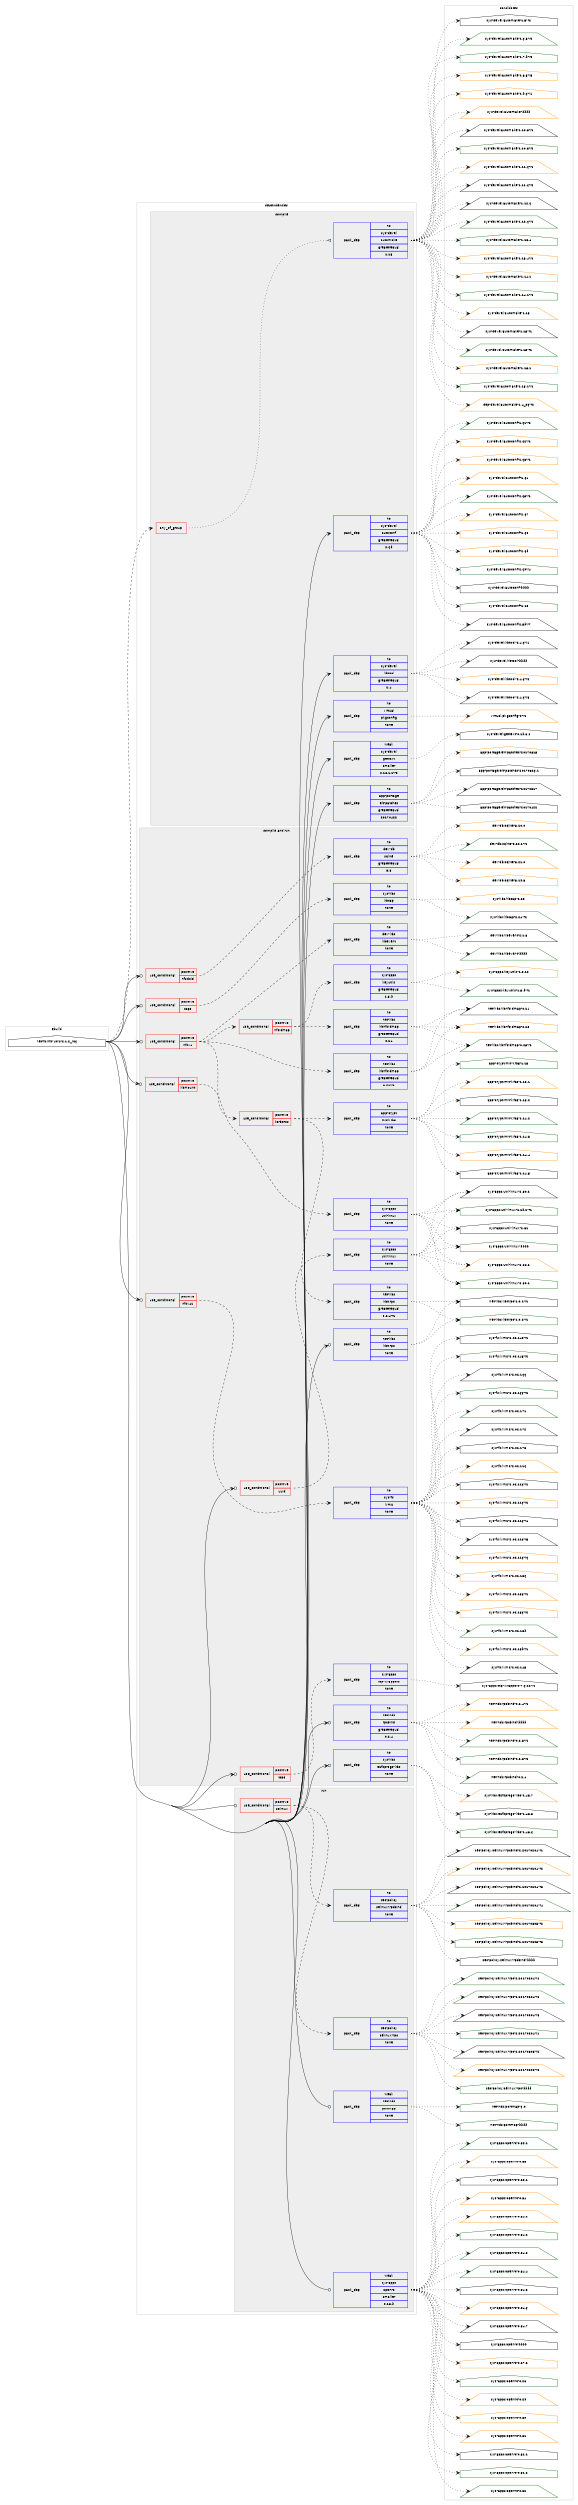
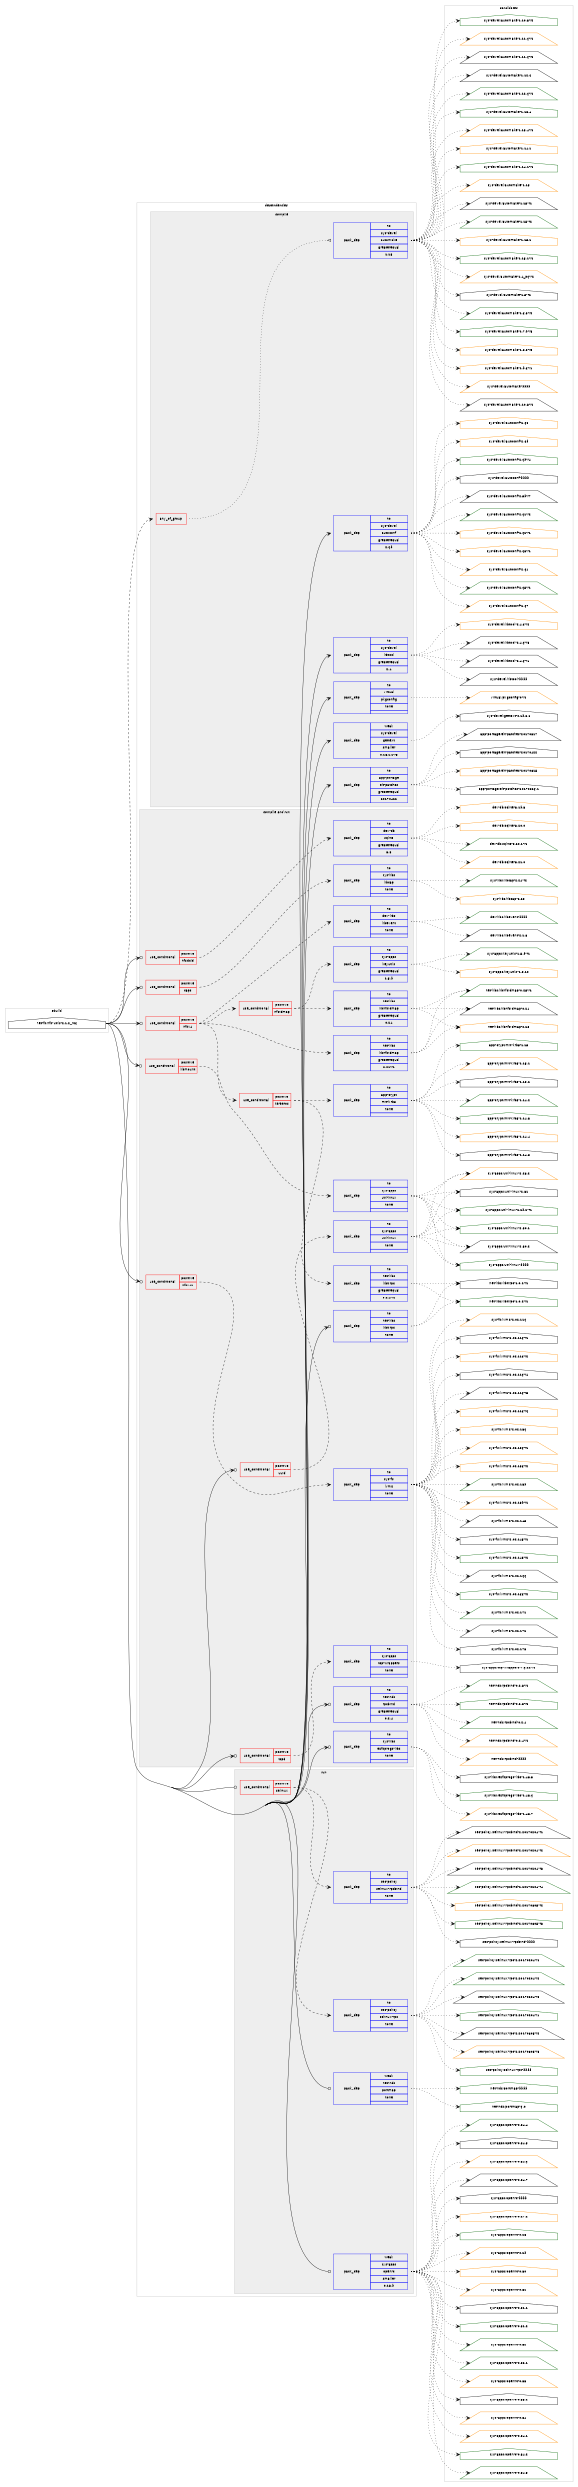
node "sys-devel/automake-1.13.4-r1": shape house -> trapezium
node "dep-devel/automake-1.4_p6-r2": label "dep-devel/automake-1.4_p6-r2" -> "sys-devel/automake-1.4_p6-r2"
node "sys-devel/autoconf-2.13": removed
